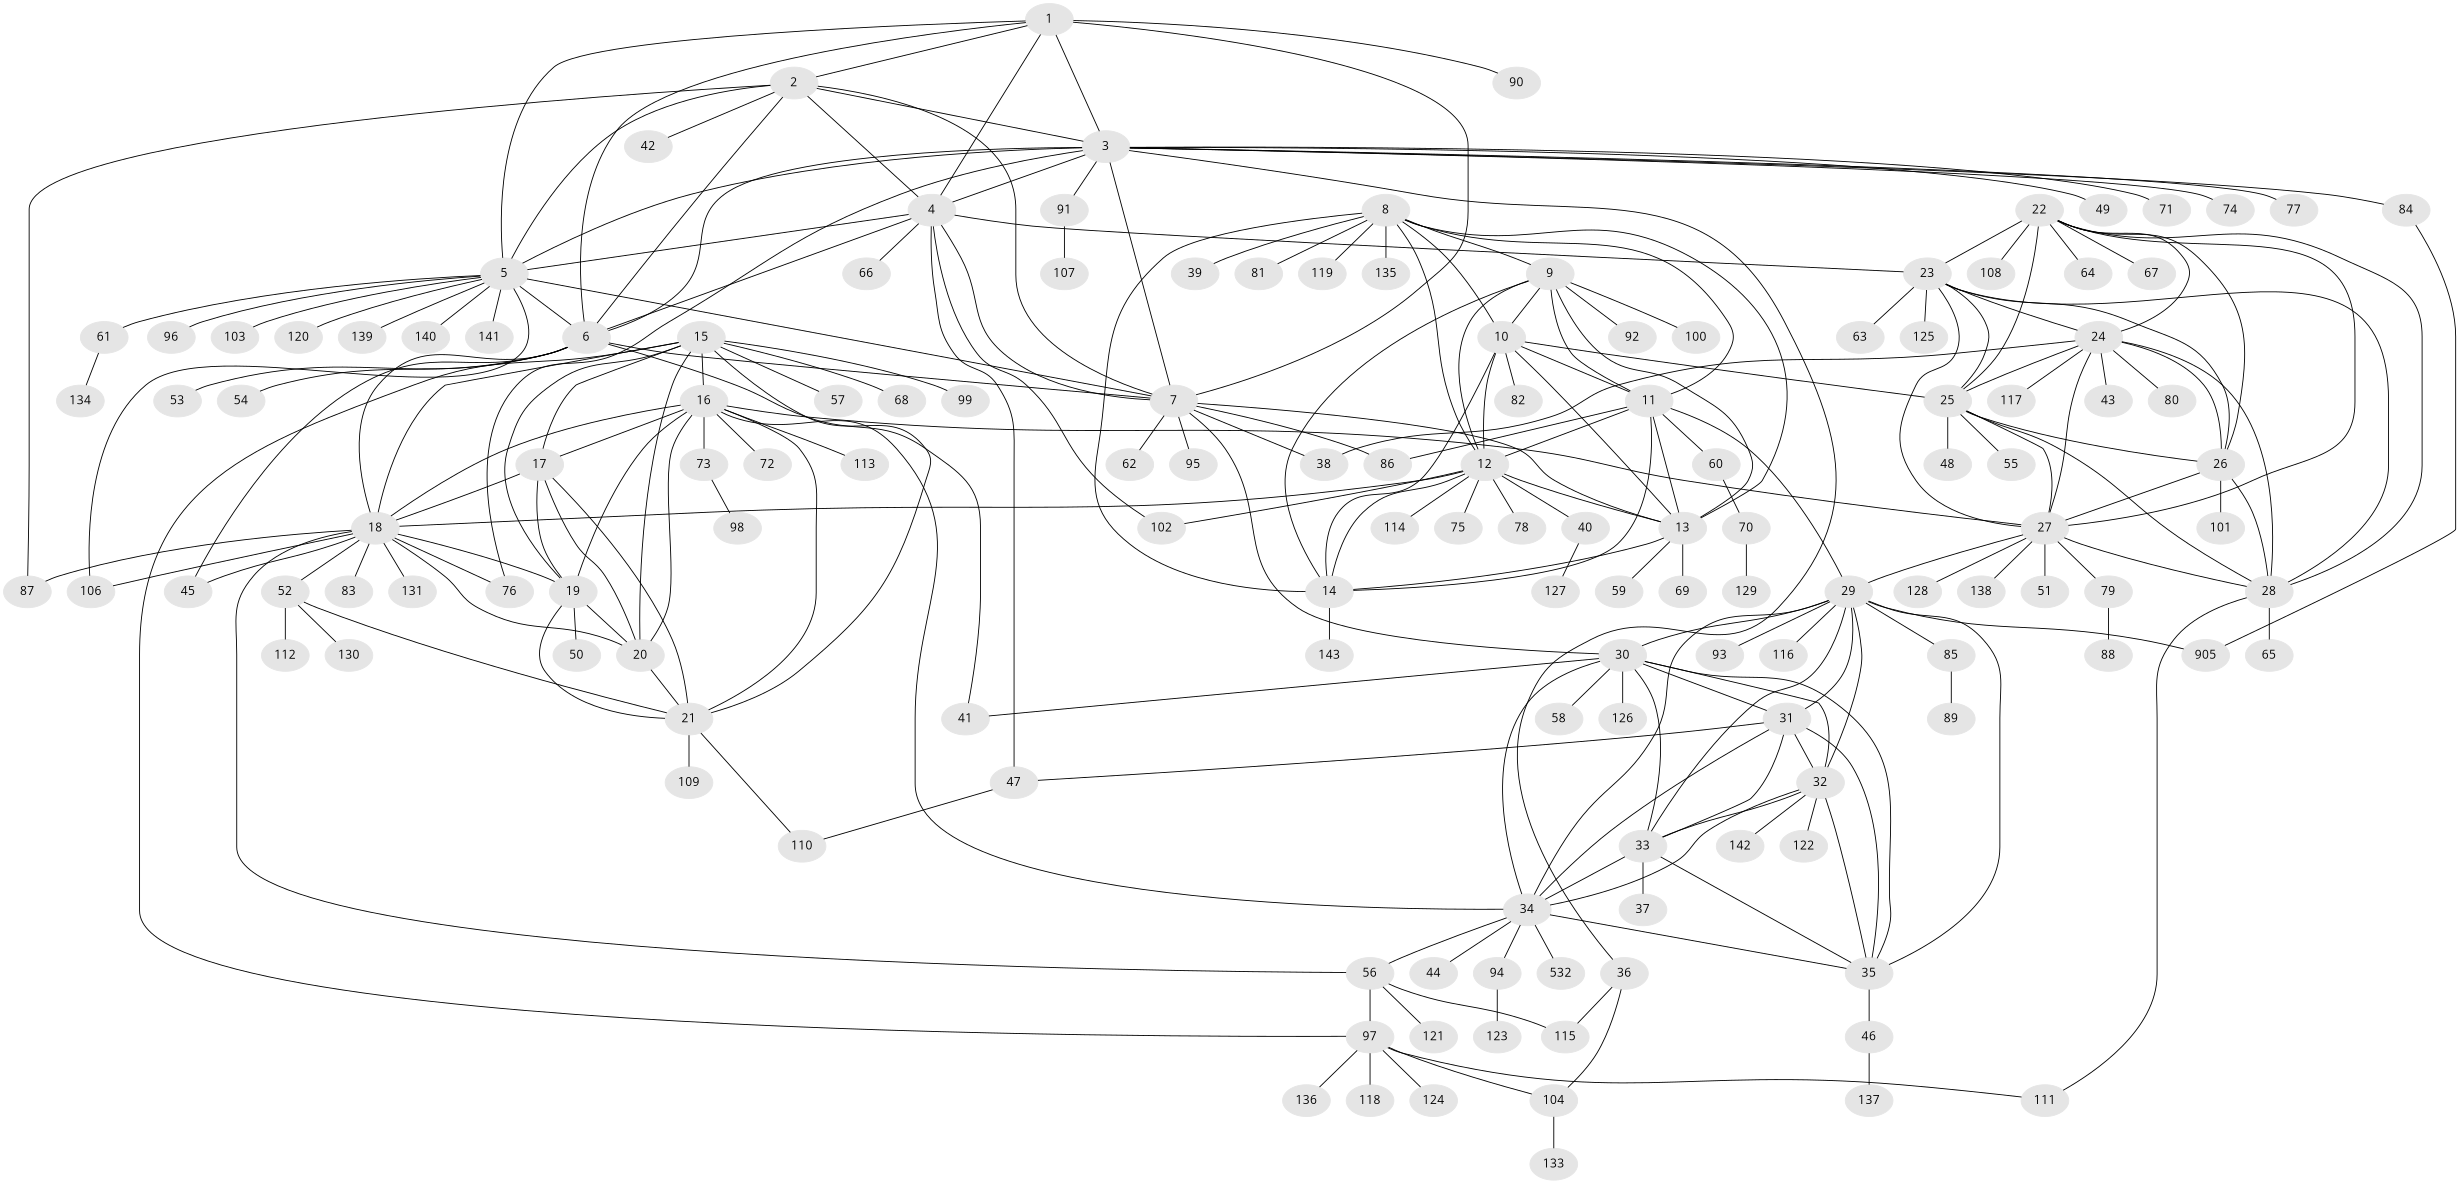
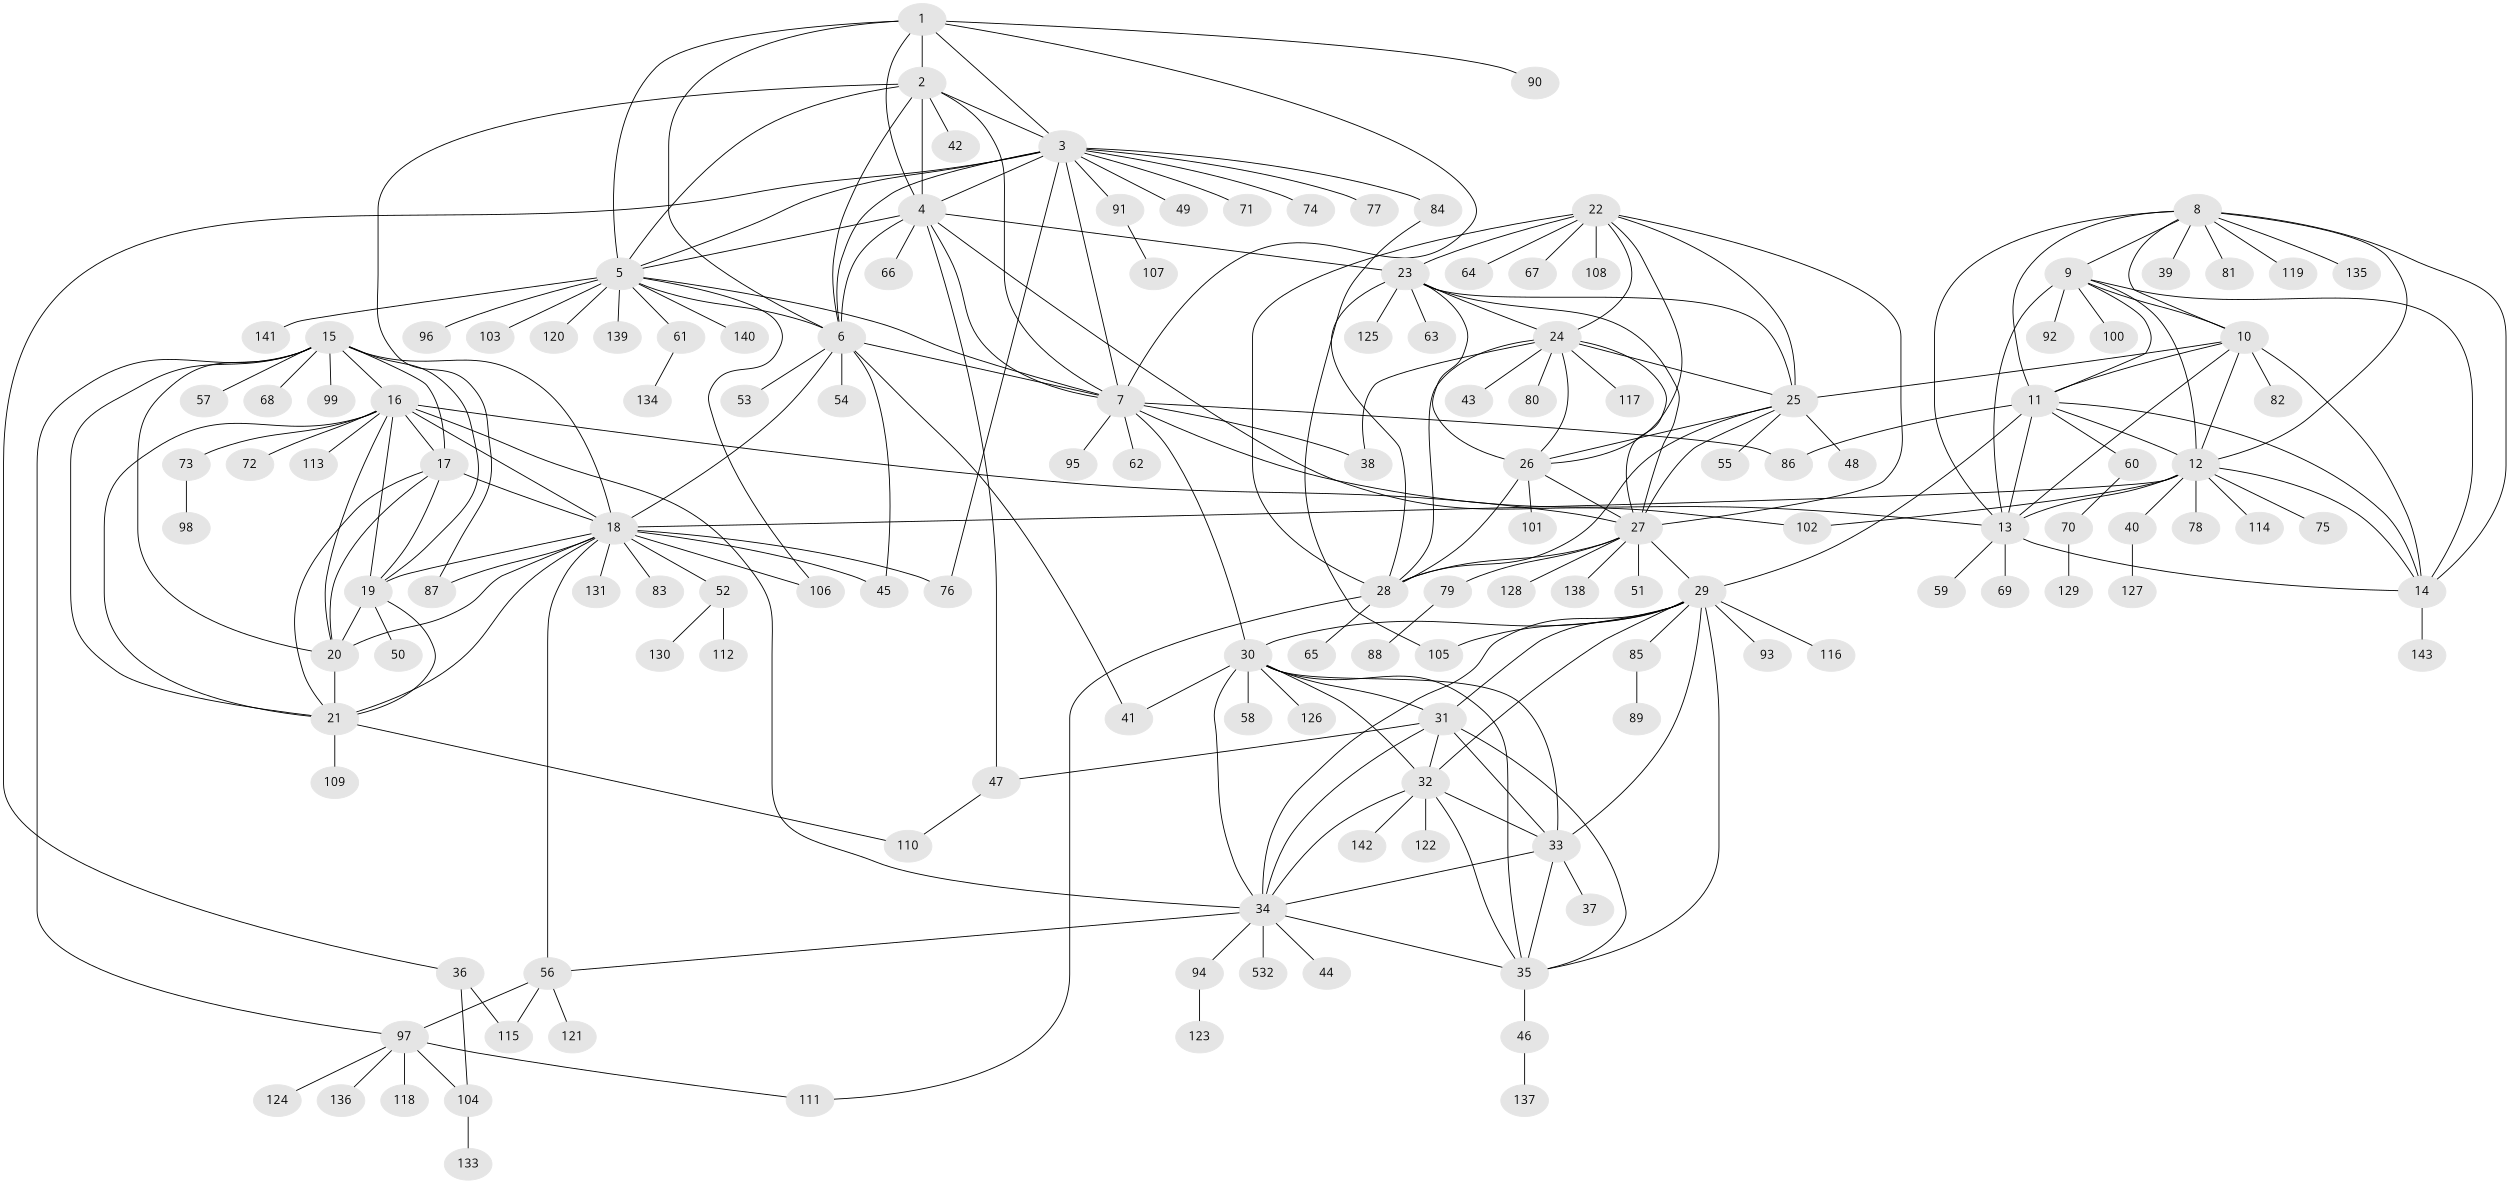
node "905": label "905" -> "105"
edge "52" -- "21": now "18" -- "21"
